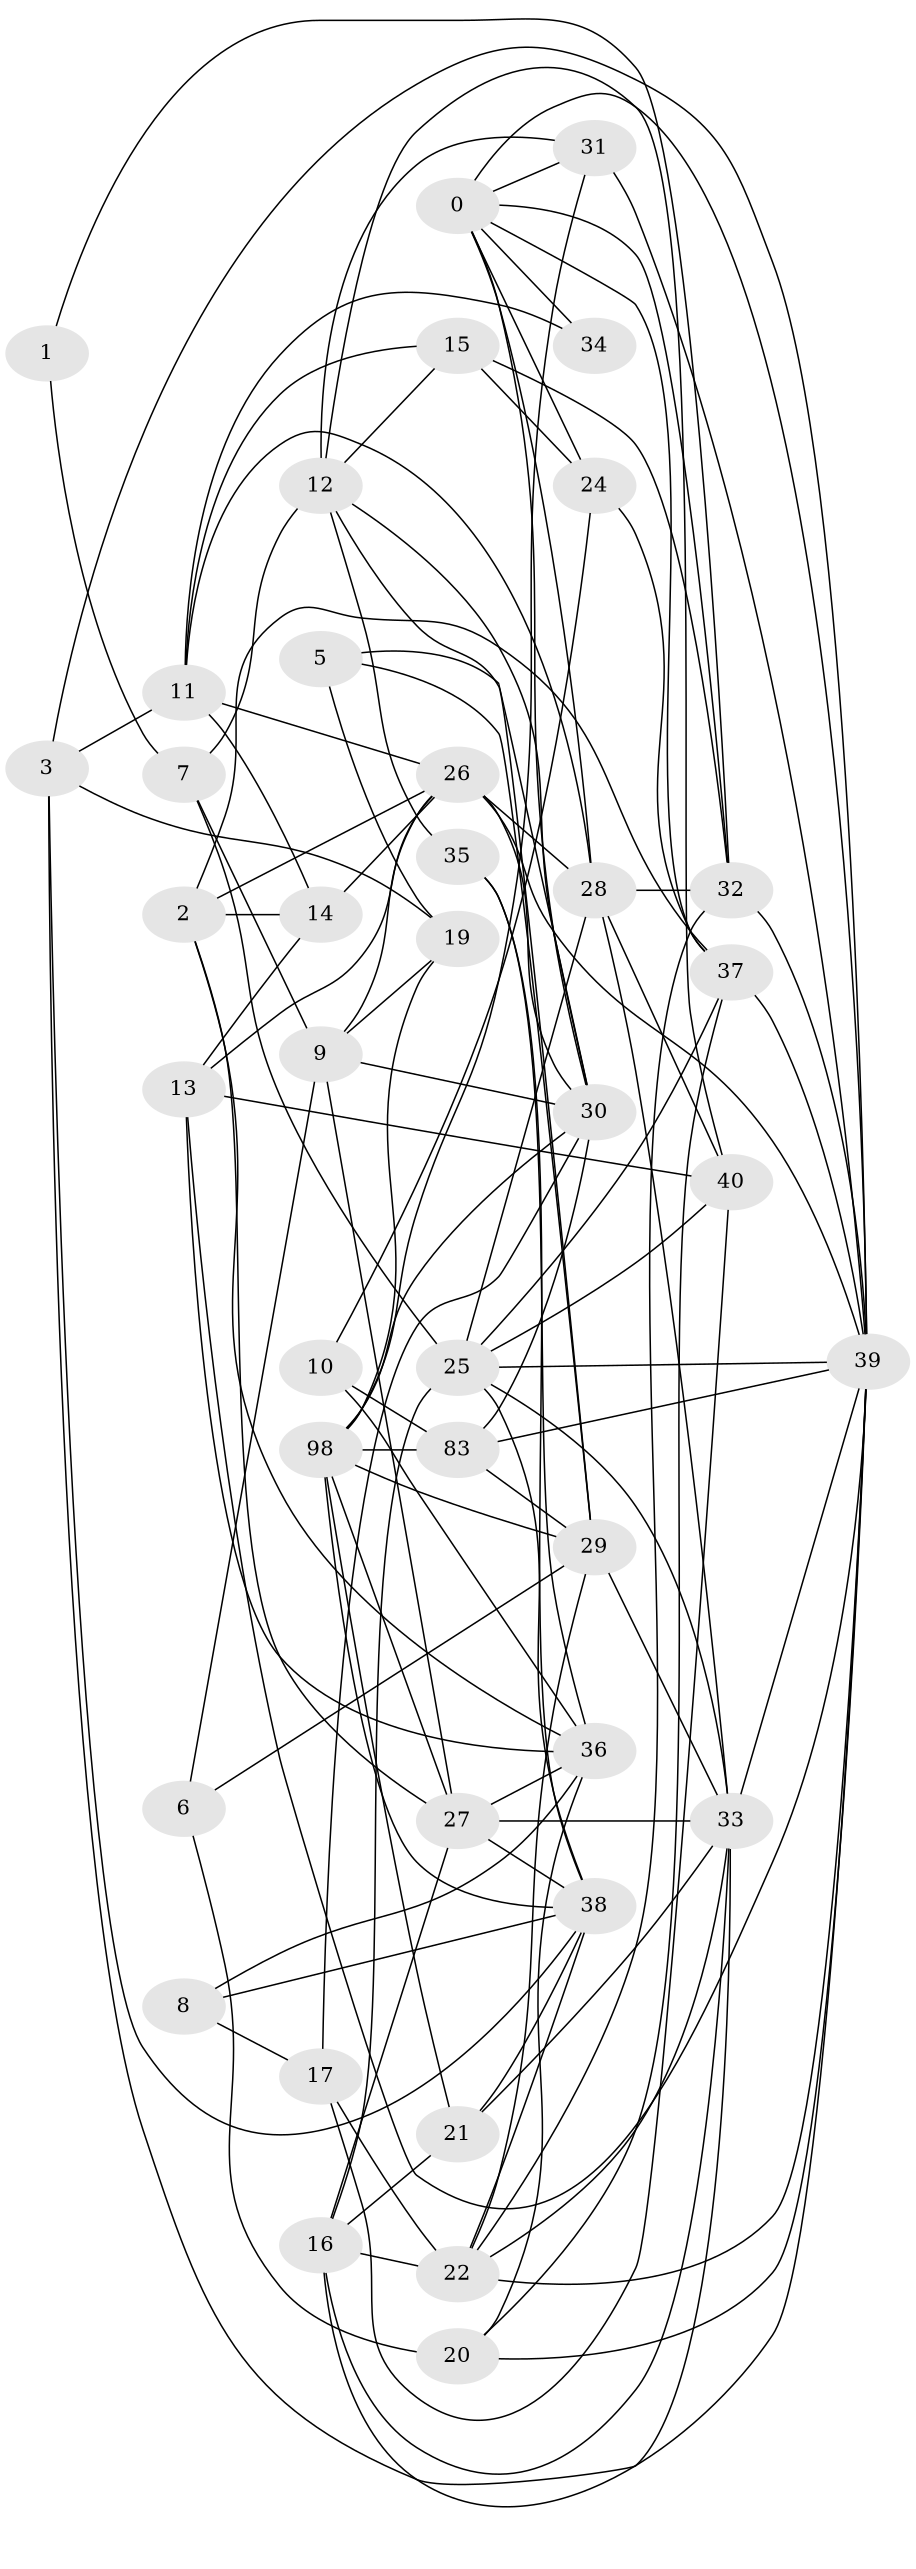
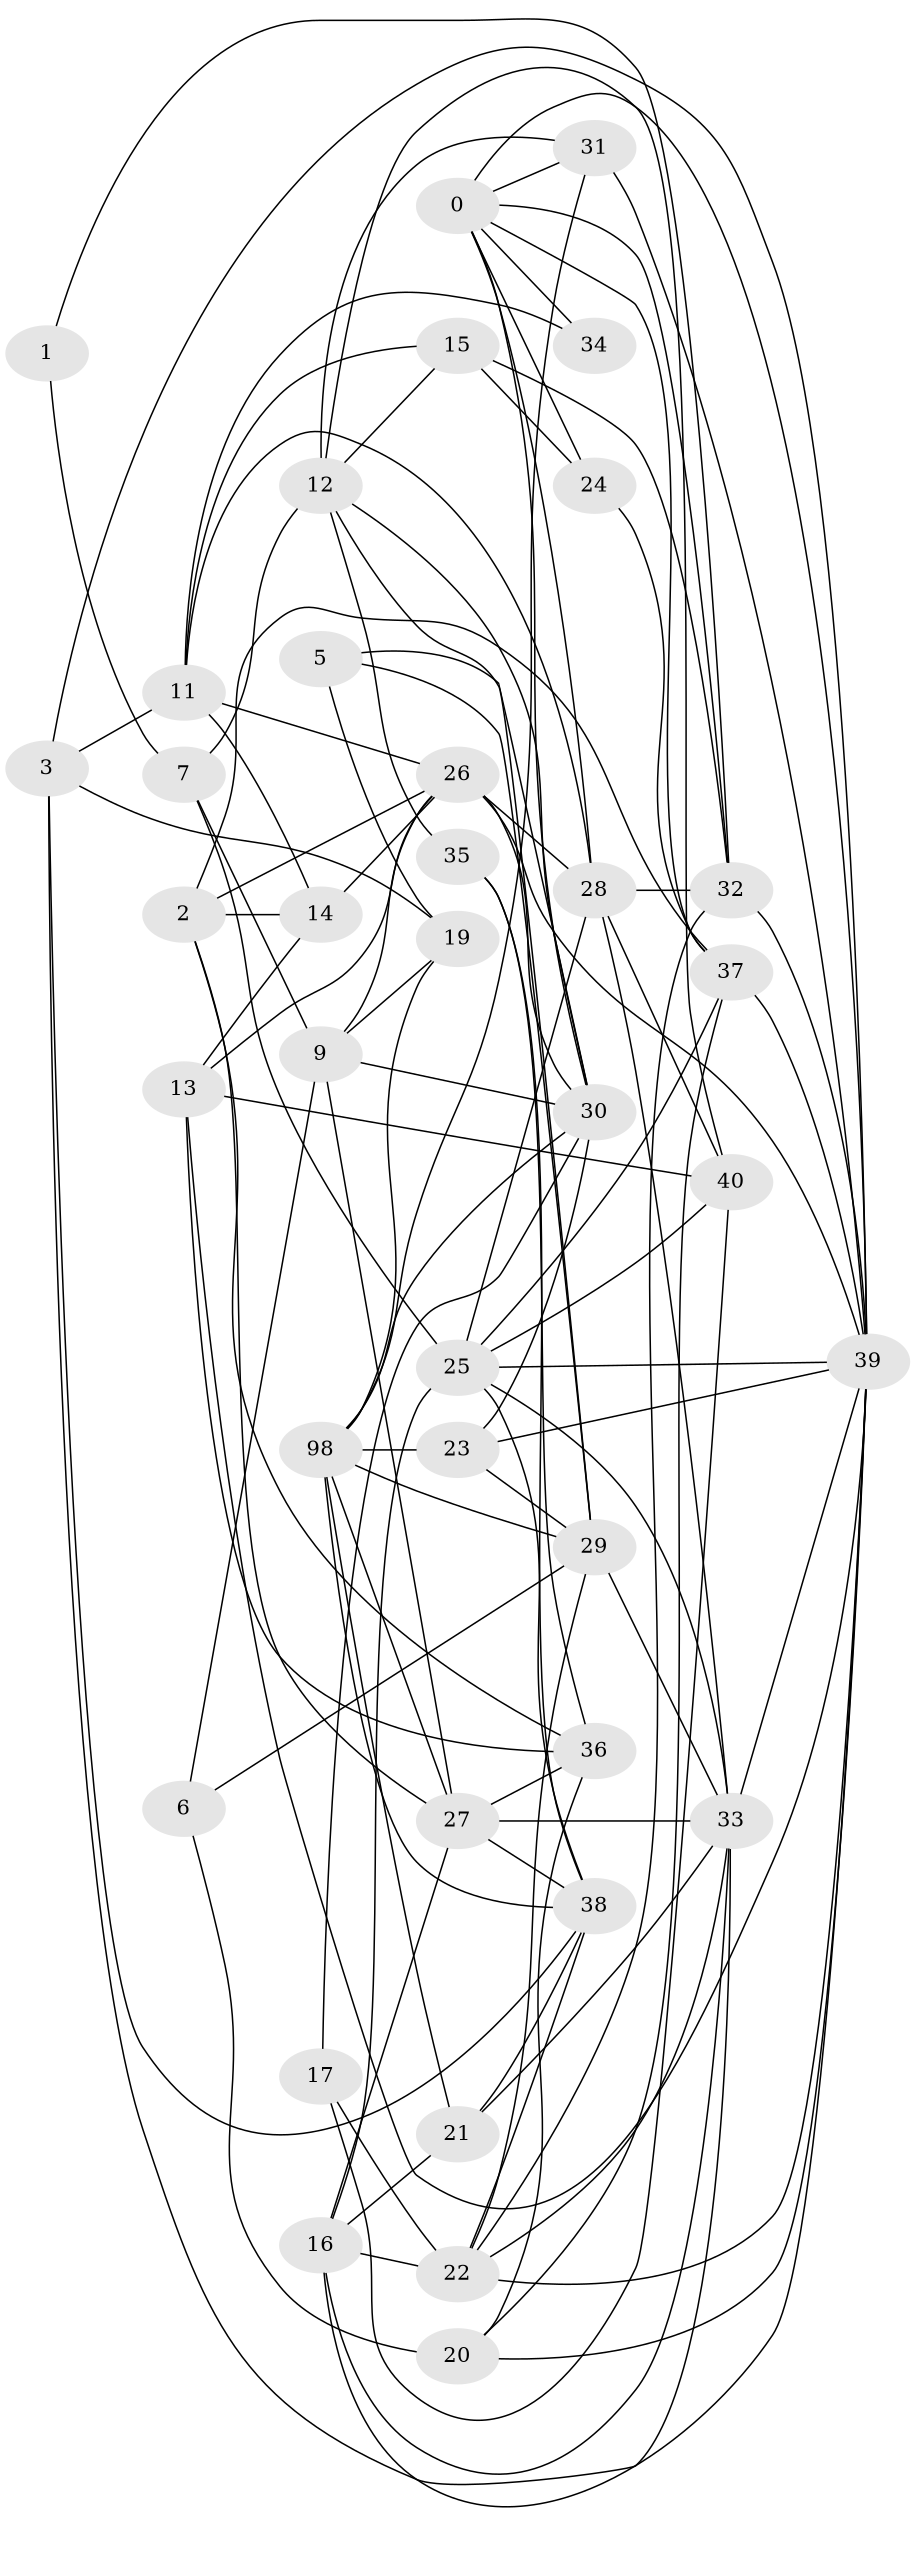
node "10": removed
node "83": label "83" -> "23"
node "8": removed
